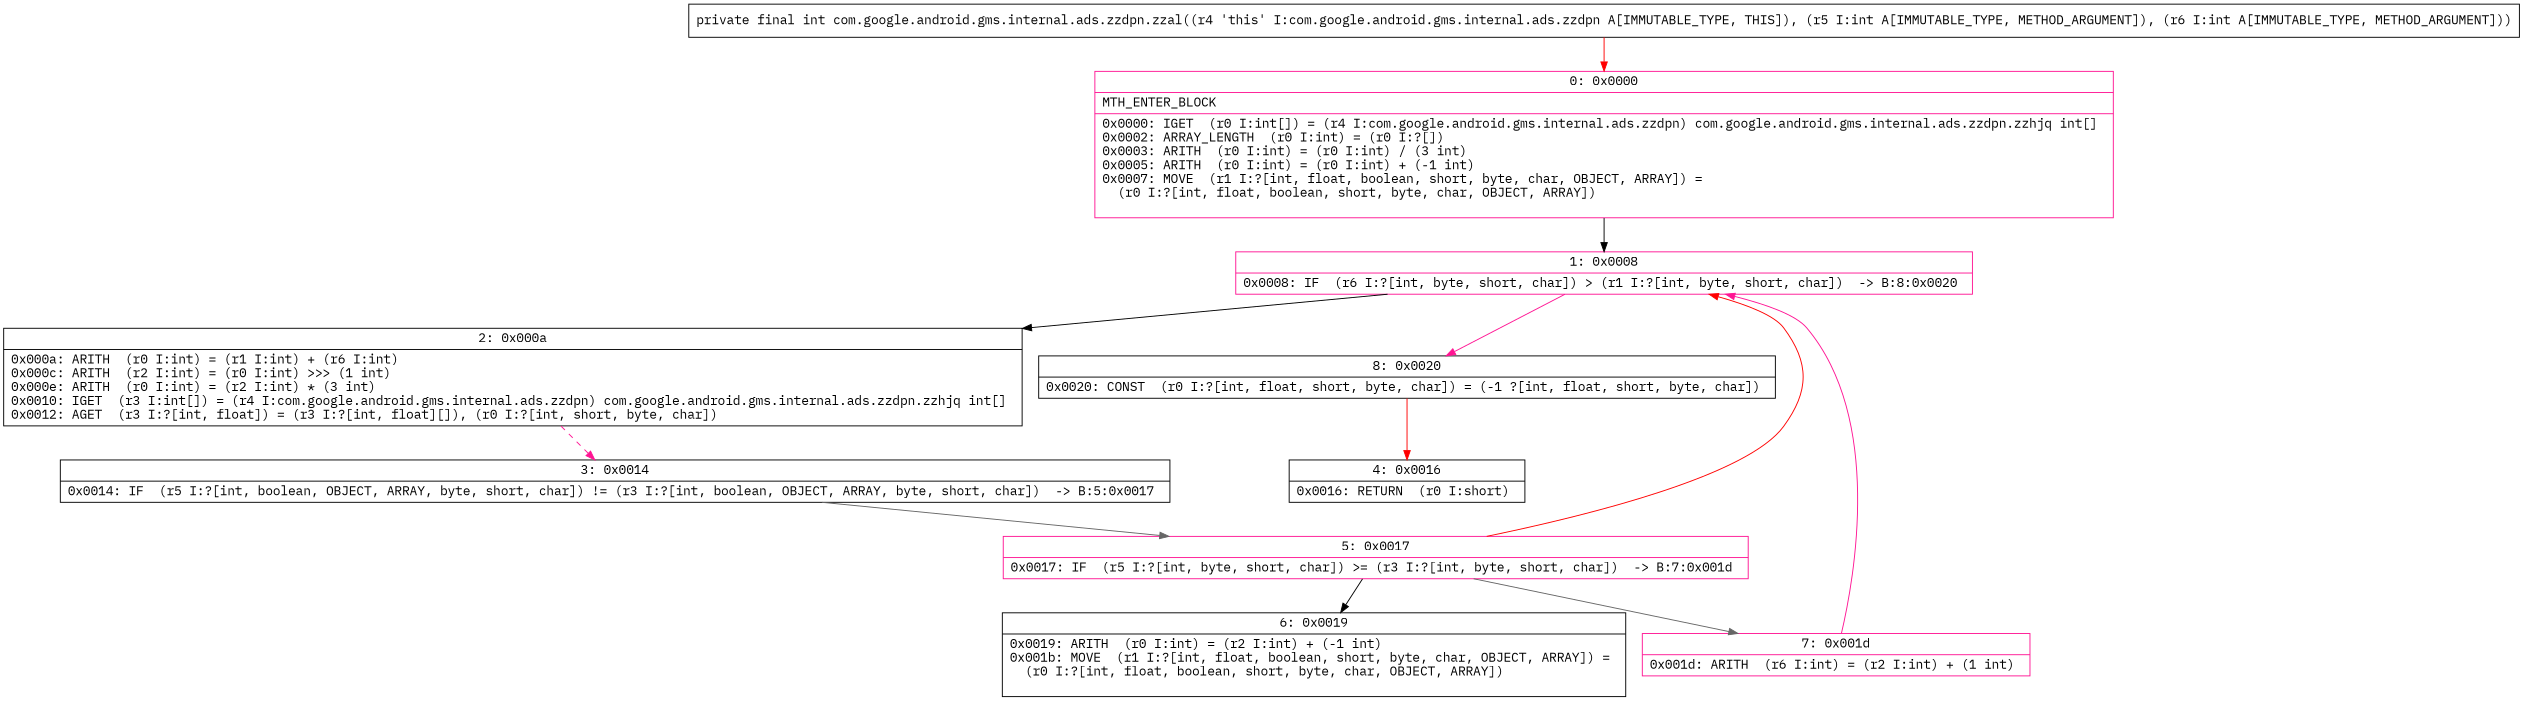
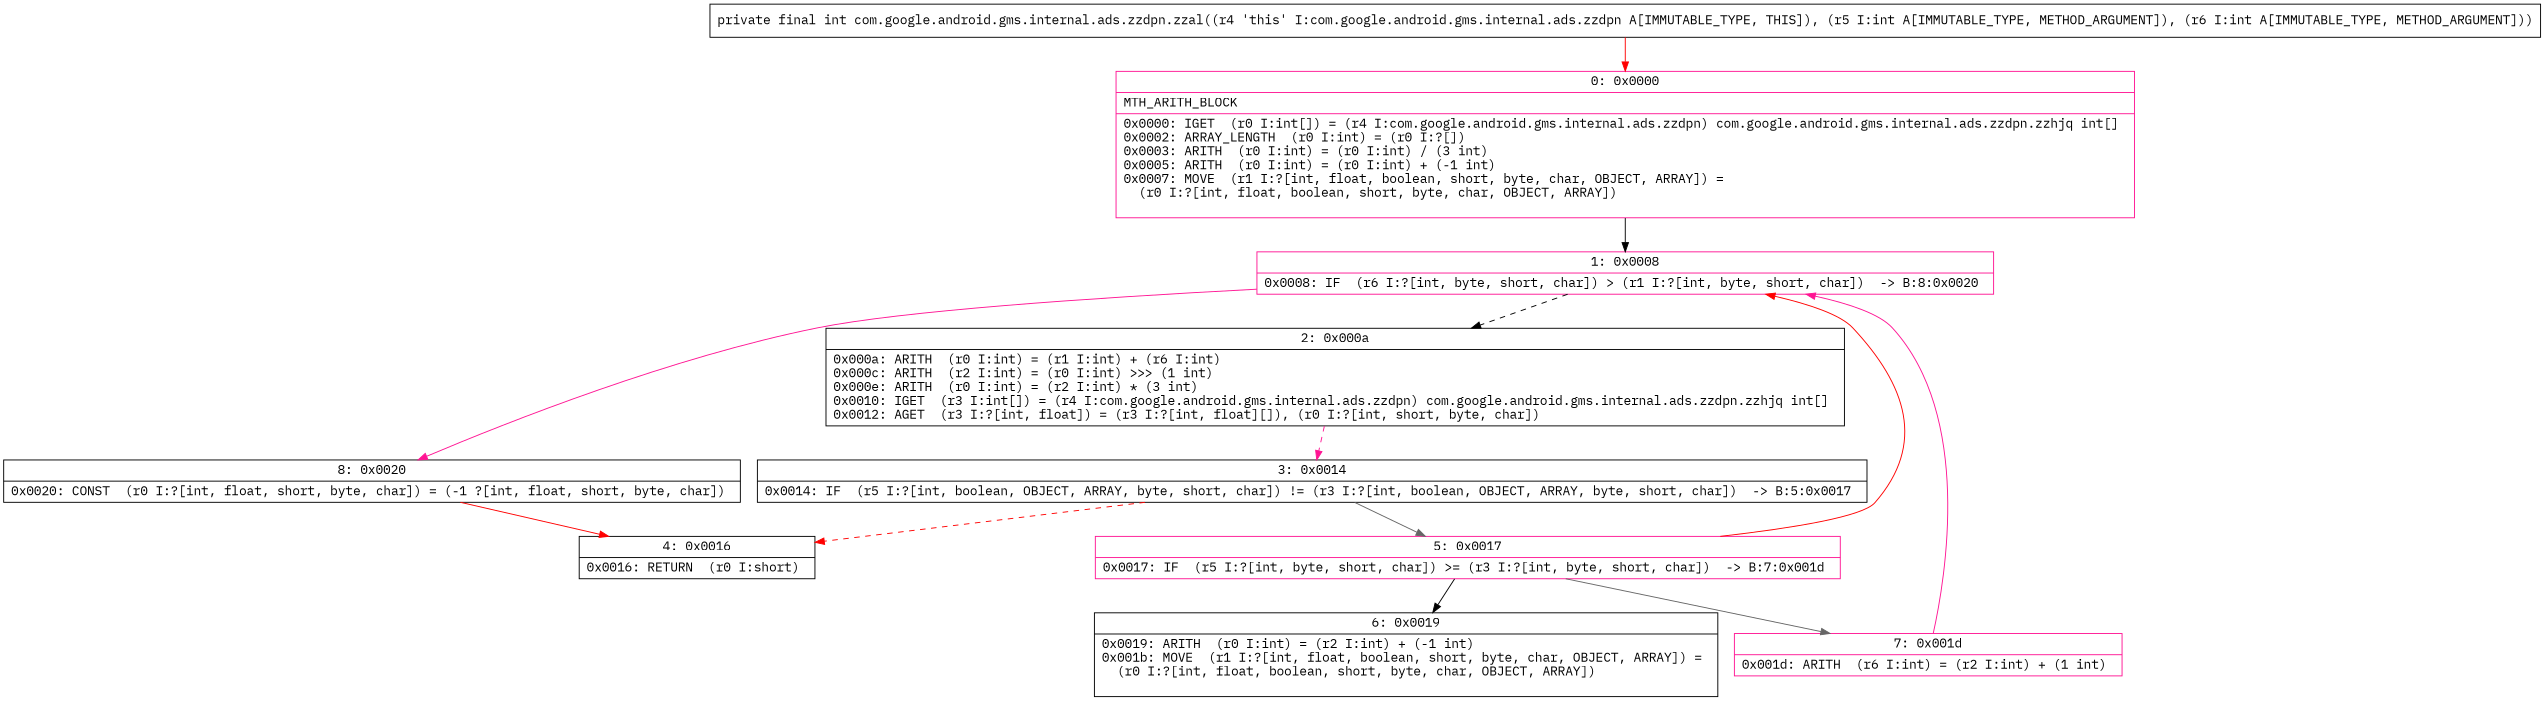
node "0: 0x0000": text "MTH_ENTER_BLOCK" -> "MTH_ARITH_BLOCK"
edge "1: 0x0008" -> "2: 0x000a": style solid -> dashed
edge "3: 0x0014" -> "4: 0x0016": added
